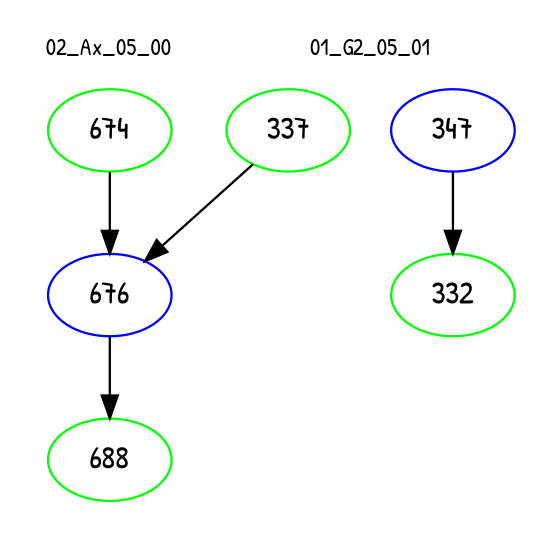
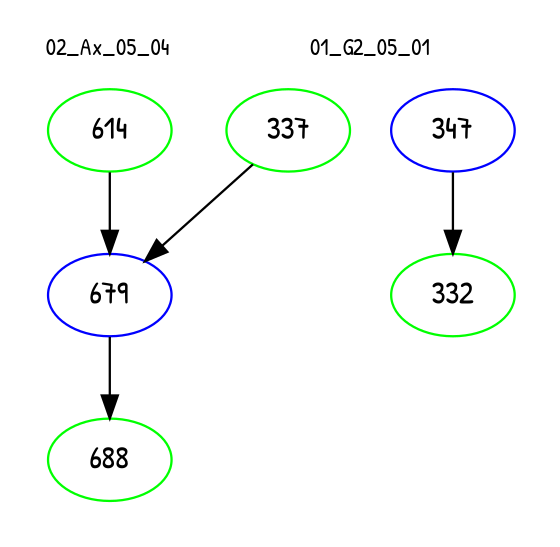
cluster "02_Ax_05_00": label "02_Ax_05_00" -> "02_Ax_05_04"
node "674": label "674" -> "614"
node "676": label "676" -> "679"
